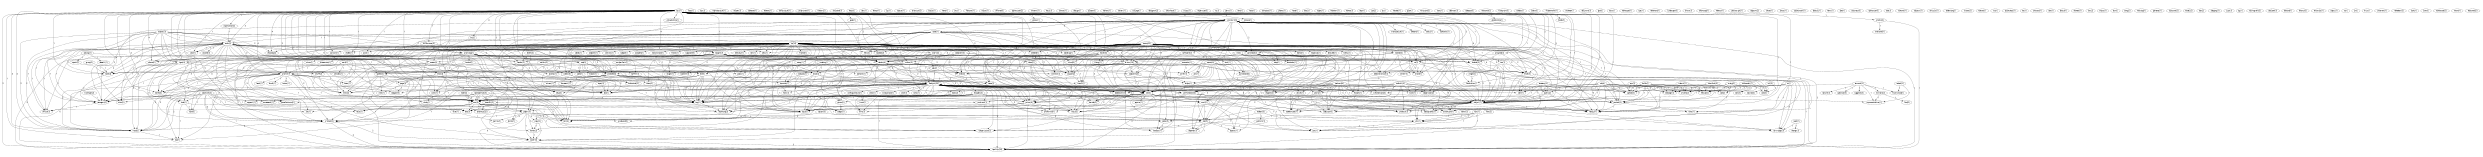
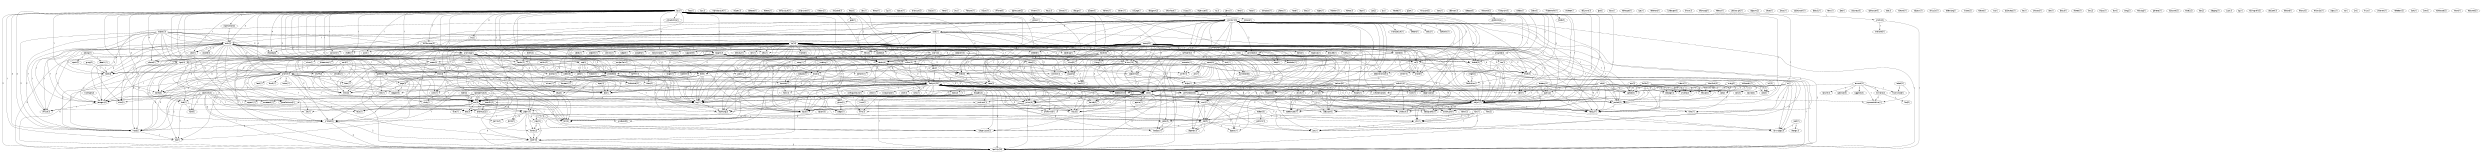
edge "used(1)" -> "earnest(1)": now "used(1)" -> "start(3)"
